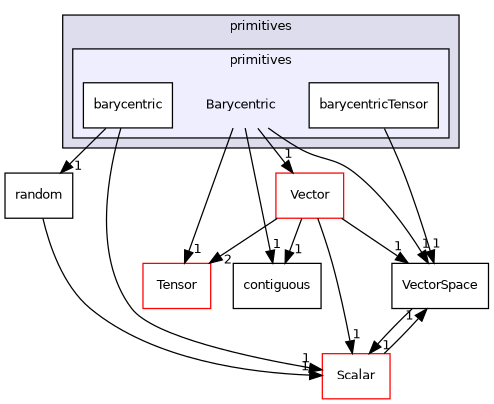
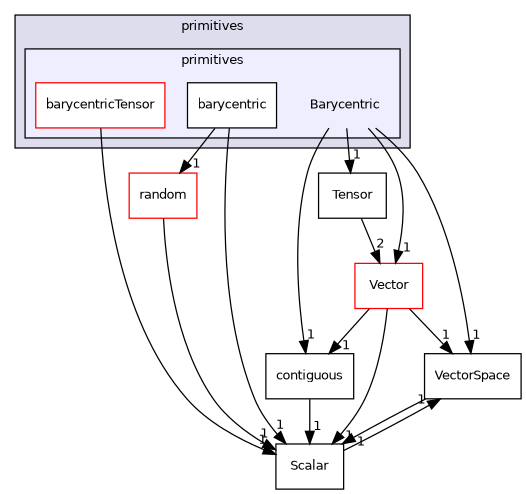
node "barycentricTensor": color black -> red
edge "barycentricTensor" -> "VectorSpace": now "barycentricTensor" -> "Scalar"
node "random": color black -> red
edge "Vector" -> "Tensor": reversed
node "Tensor": color red -> black
node "Scalar": color red -> black
edge "contiguous" -> "Scalar": added
